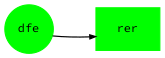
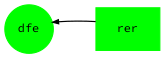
edge "dfe" -> "rer": reversed
